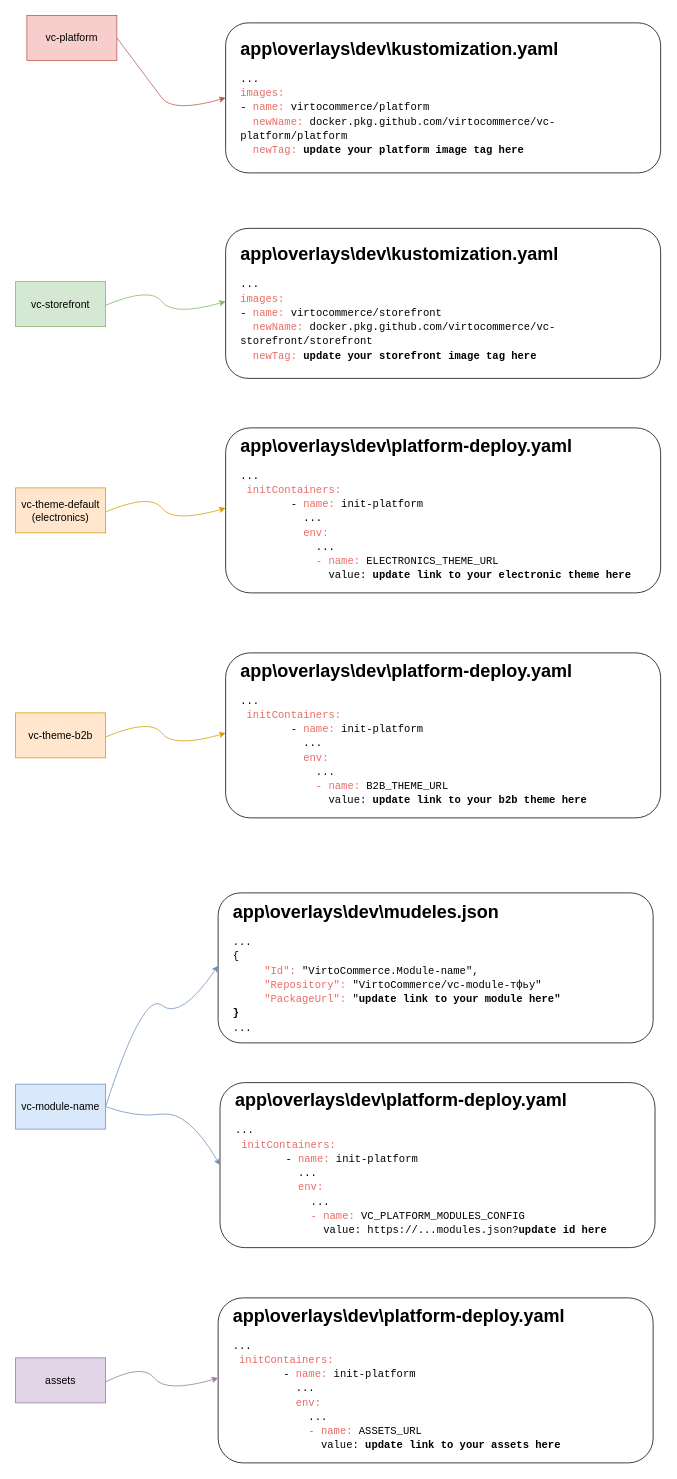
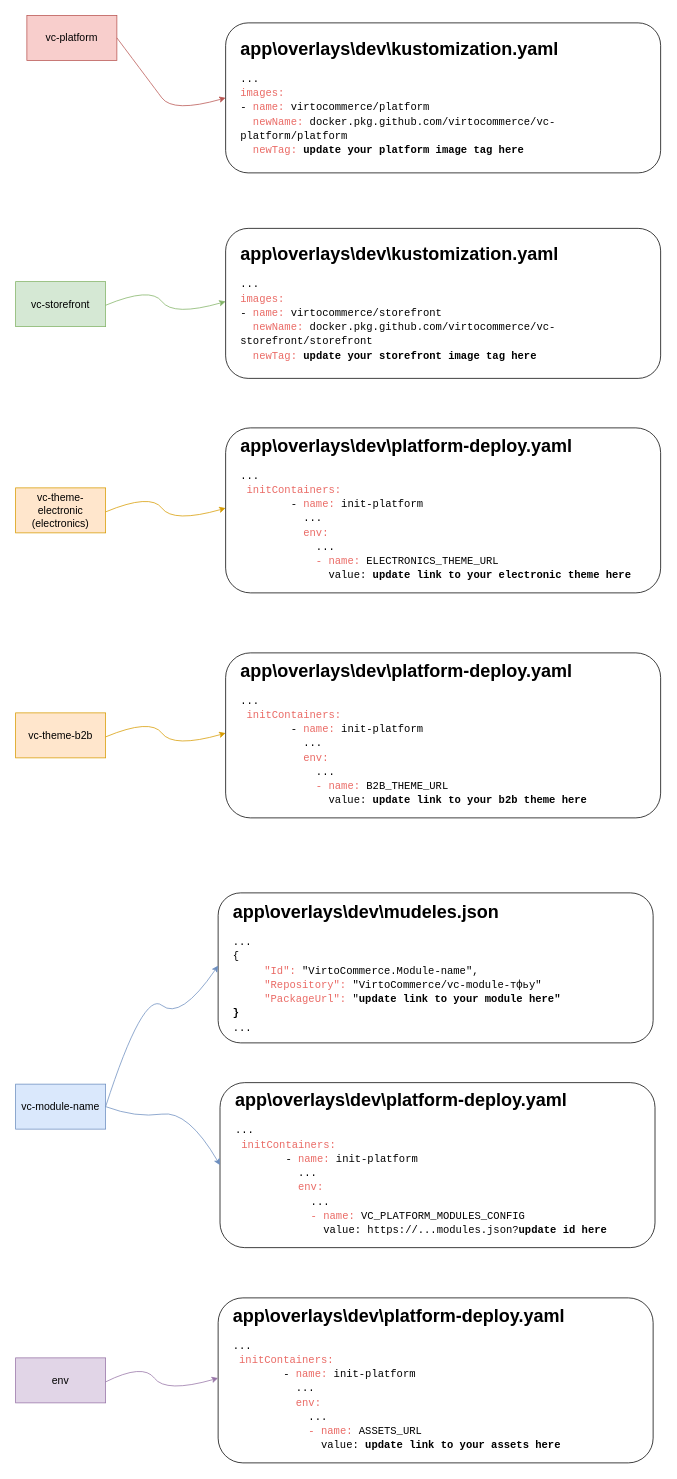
node "vc-theme-default (electronics)": label "vc-theme-default (electronics)" -> "vc-theme-electronic (electronics)"
node "assets": label "assets" -> "env"
